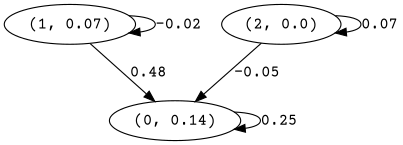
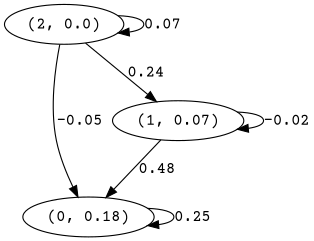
edge "(2, 0.0)" -> "(1, 0.07)": added, label "0.24"
node "(0, 0.14)": label "(0, 0.14)" -> "(0, 0.18)"
